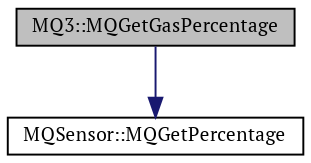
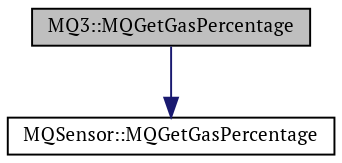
node "MQSensor::MQGetPercentage": label "MQSensor::MQGetPercentage" -> "MQSensor::MQGetGasPercentage"
